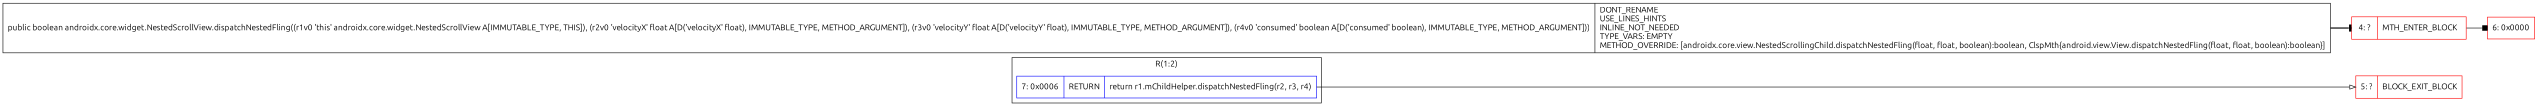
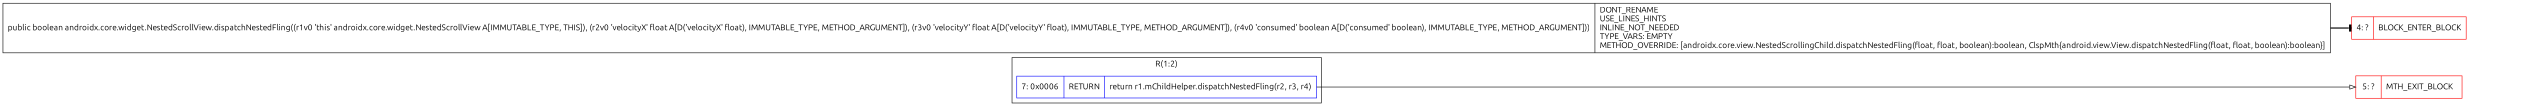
node "4: ?": text "MTH_ENTER_BLOCK" -> "BLOCK_ENTER_BLOCK"
node "6: 0x0000": removed
node "5: ?": text "BLOCK_EXIT_BLOCK" -> "MTH_EXIT_BLOCK"
